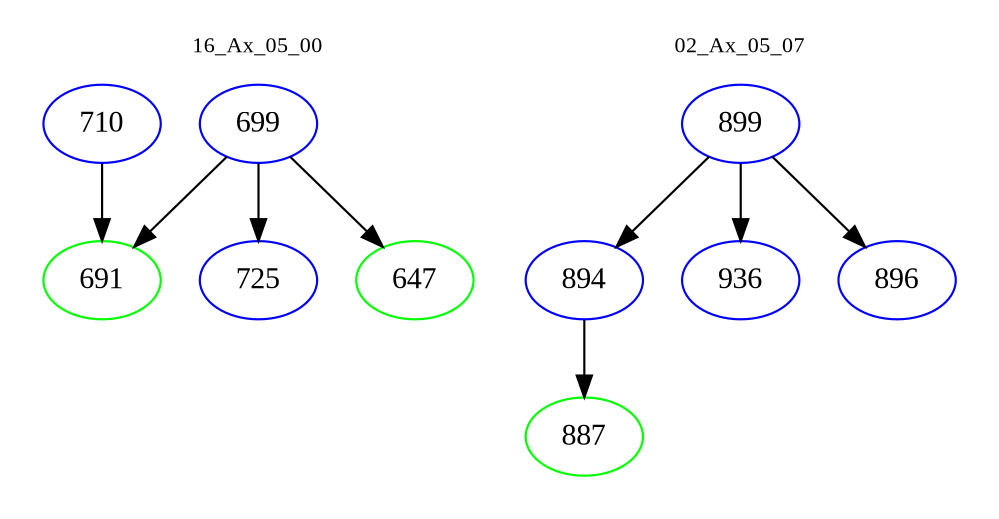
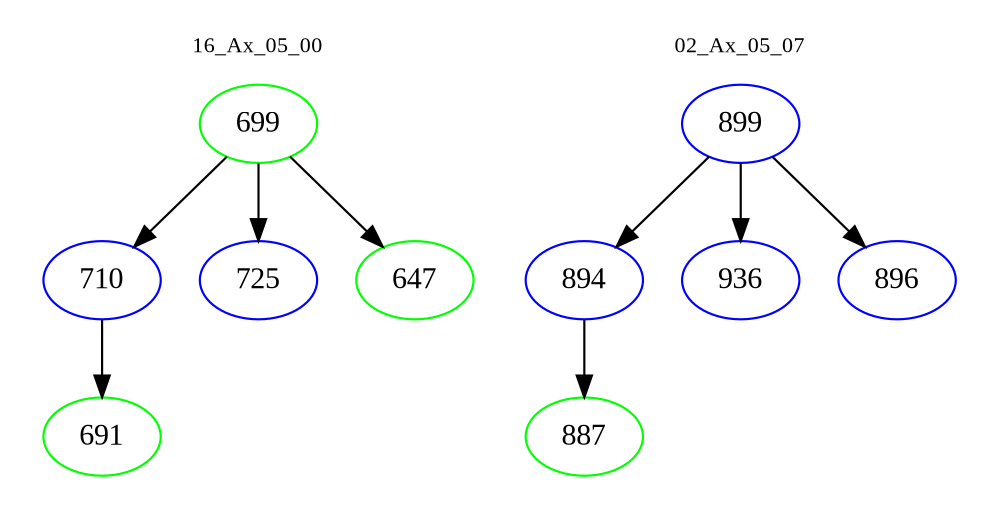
node "699": color blue -> green
edge "699" -> "691": now "699" -> "710"
